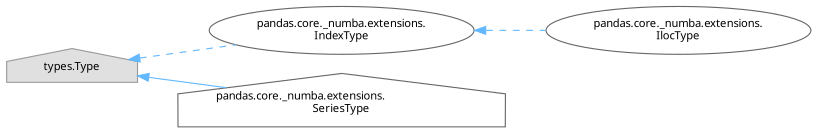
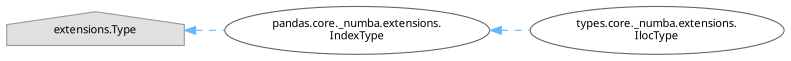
node "pandas.core._numba.extensions. IlocType": label "pandas.core._numba.extensions. IlocType" -> "types.core._numba.extensions. IlocType"
node "types.Type": label "types.Type" -> "extensions.Type"
node "pandas.core._numba.extensions. SeriesType": removed
